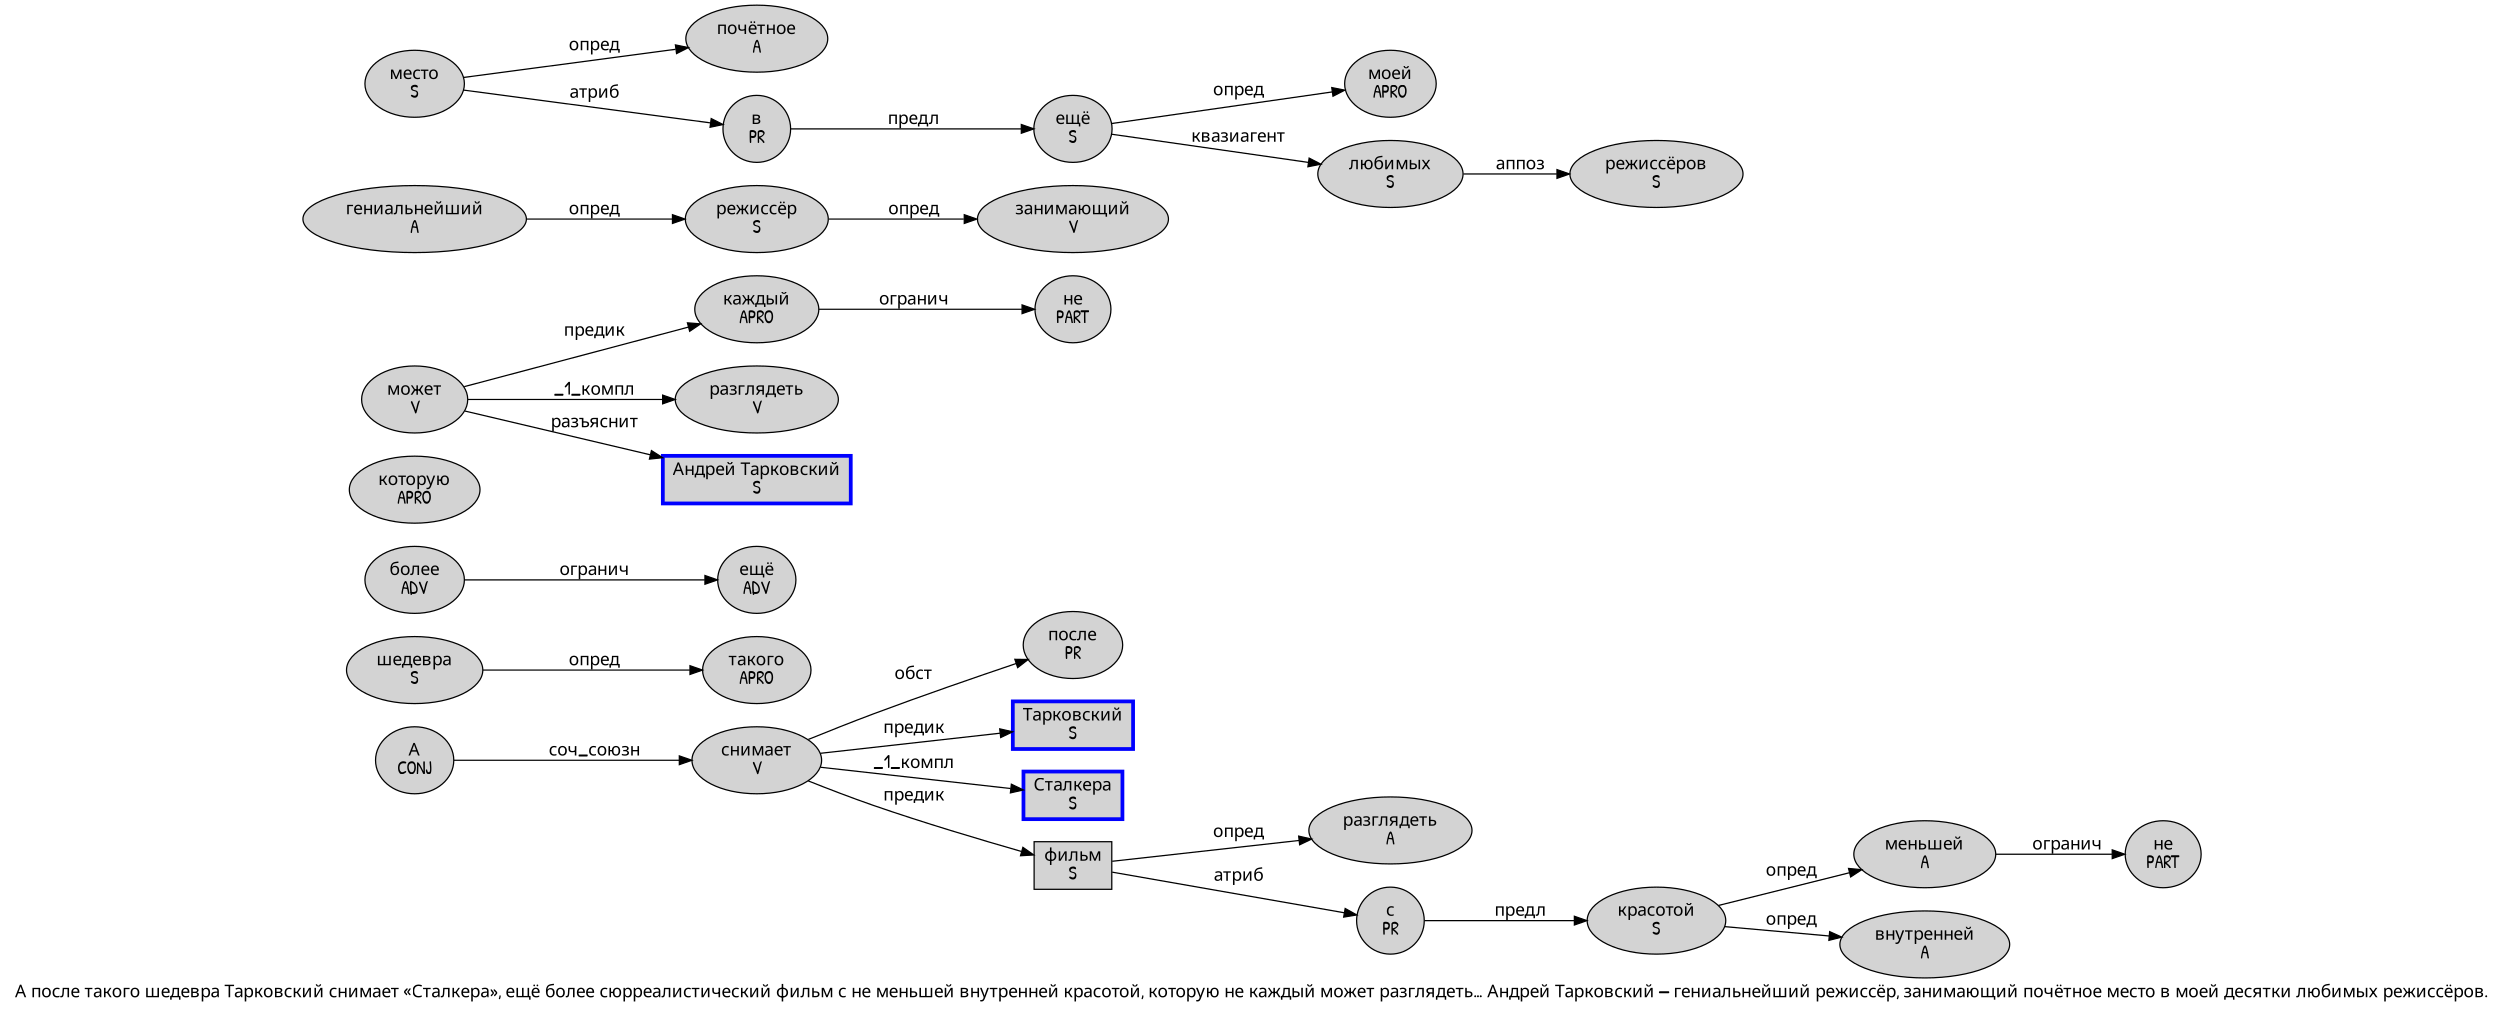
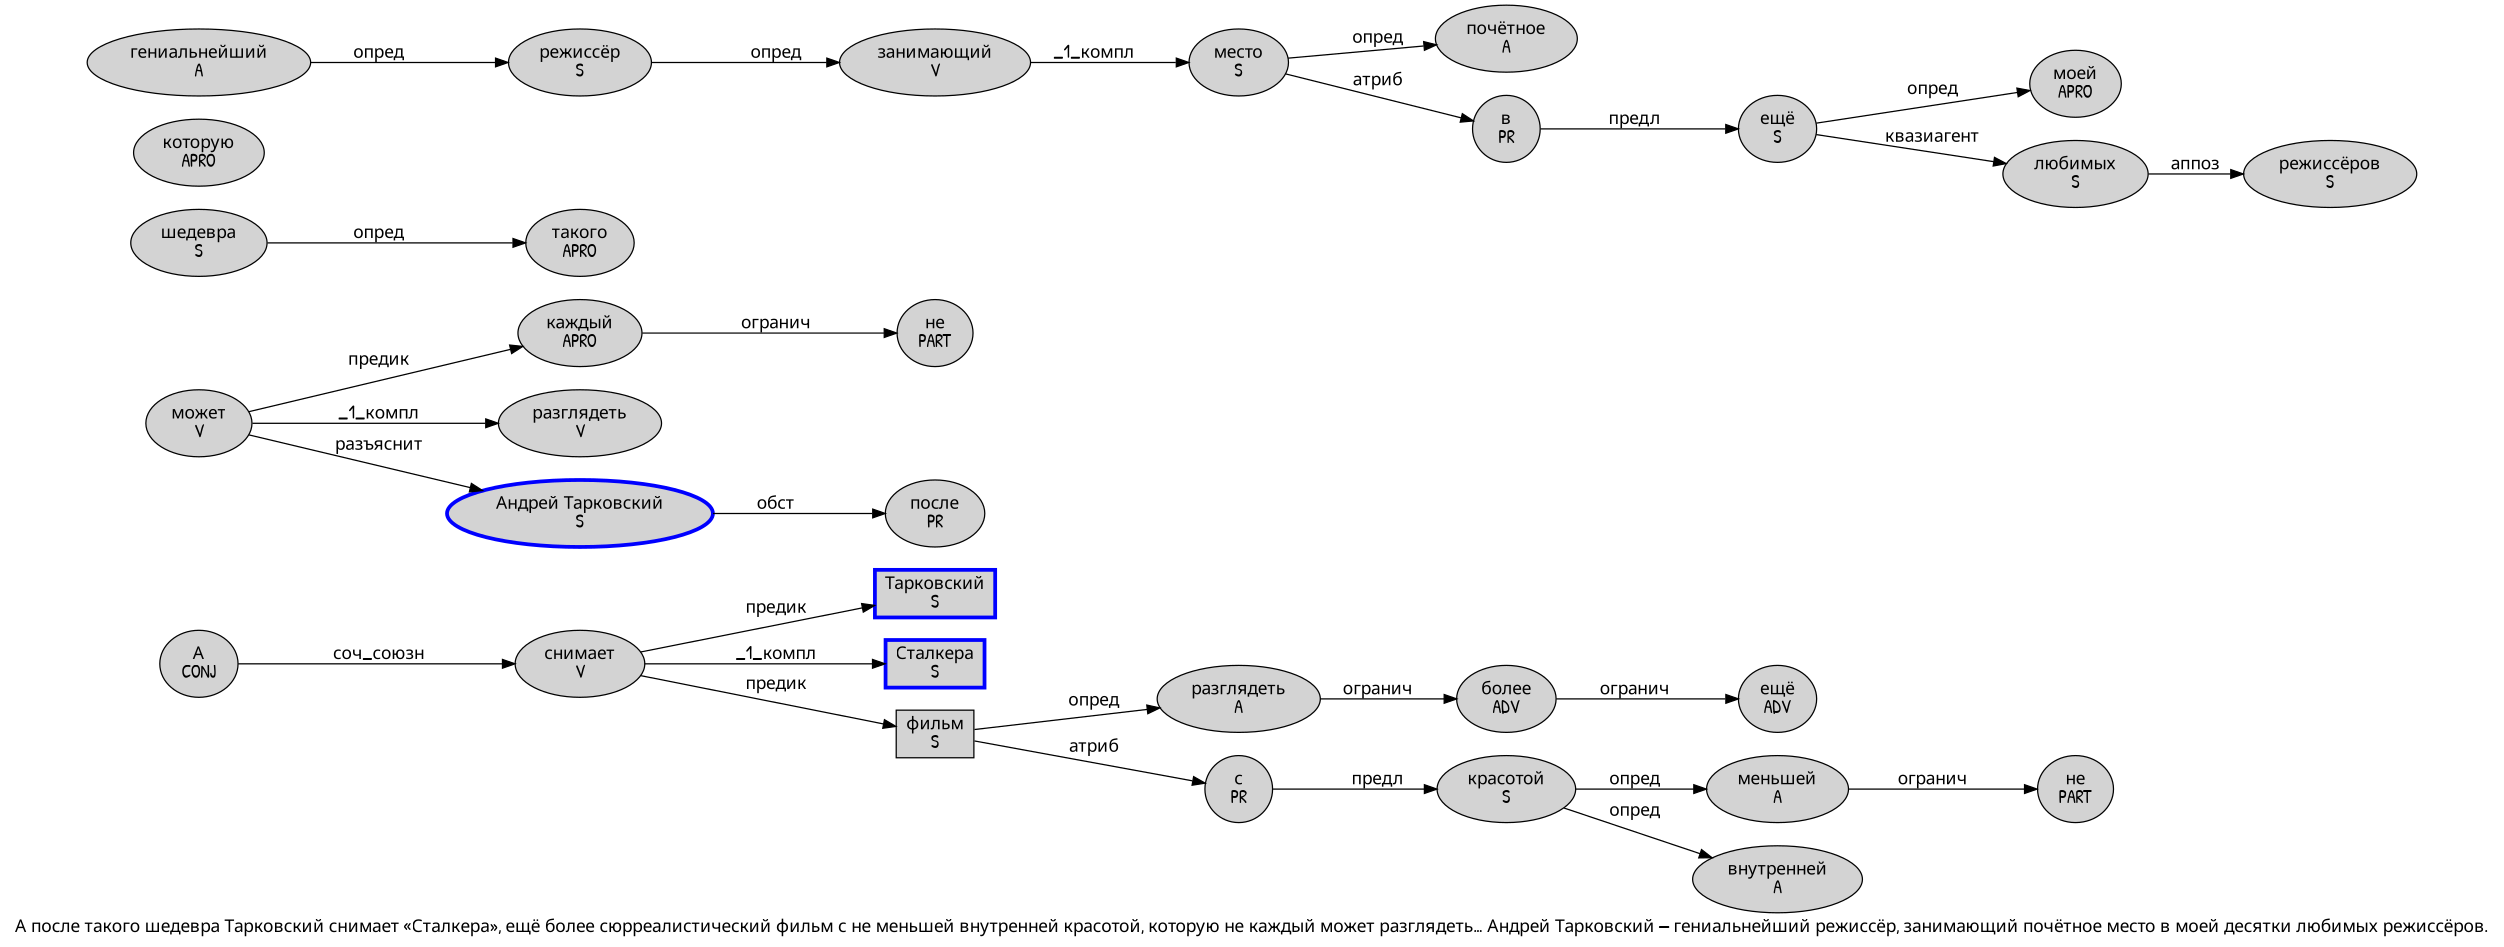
edge "занимающий V" -> "место S": added, label "_1_компл"
node "Андрей Тарковский S": shape box -> ellipse
edge "разглядеть A" -> "более ADV": added, label "огранич"
edge "снимает V" -> "после PR": now "Андрей Тарковский S" -> "после PR"
